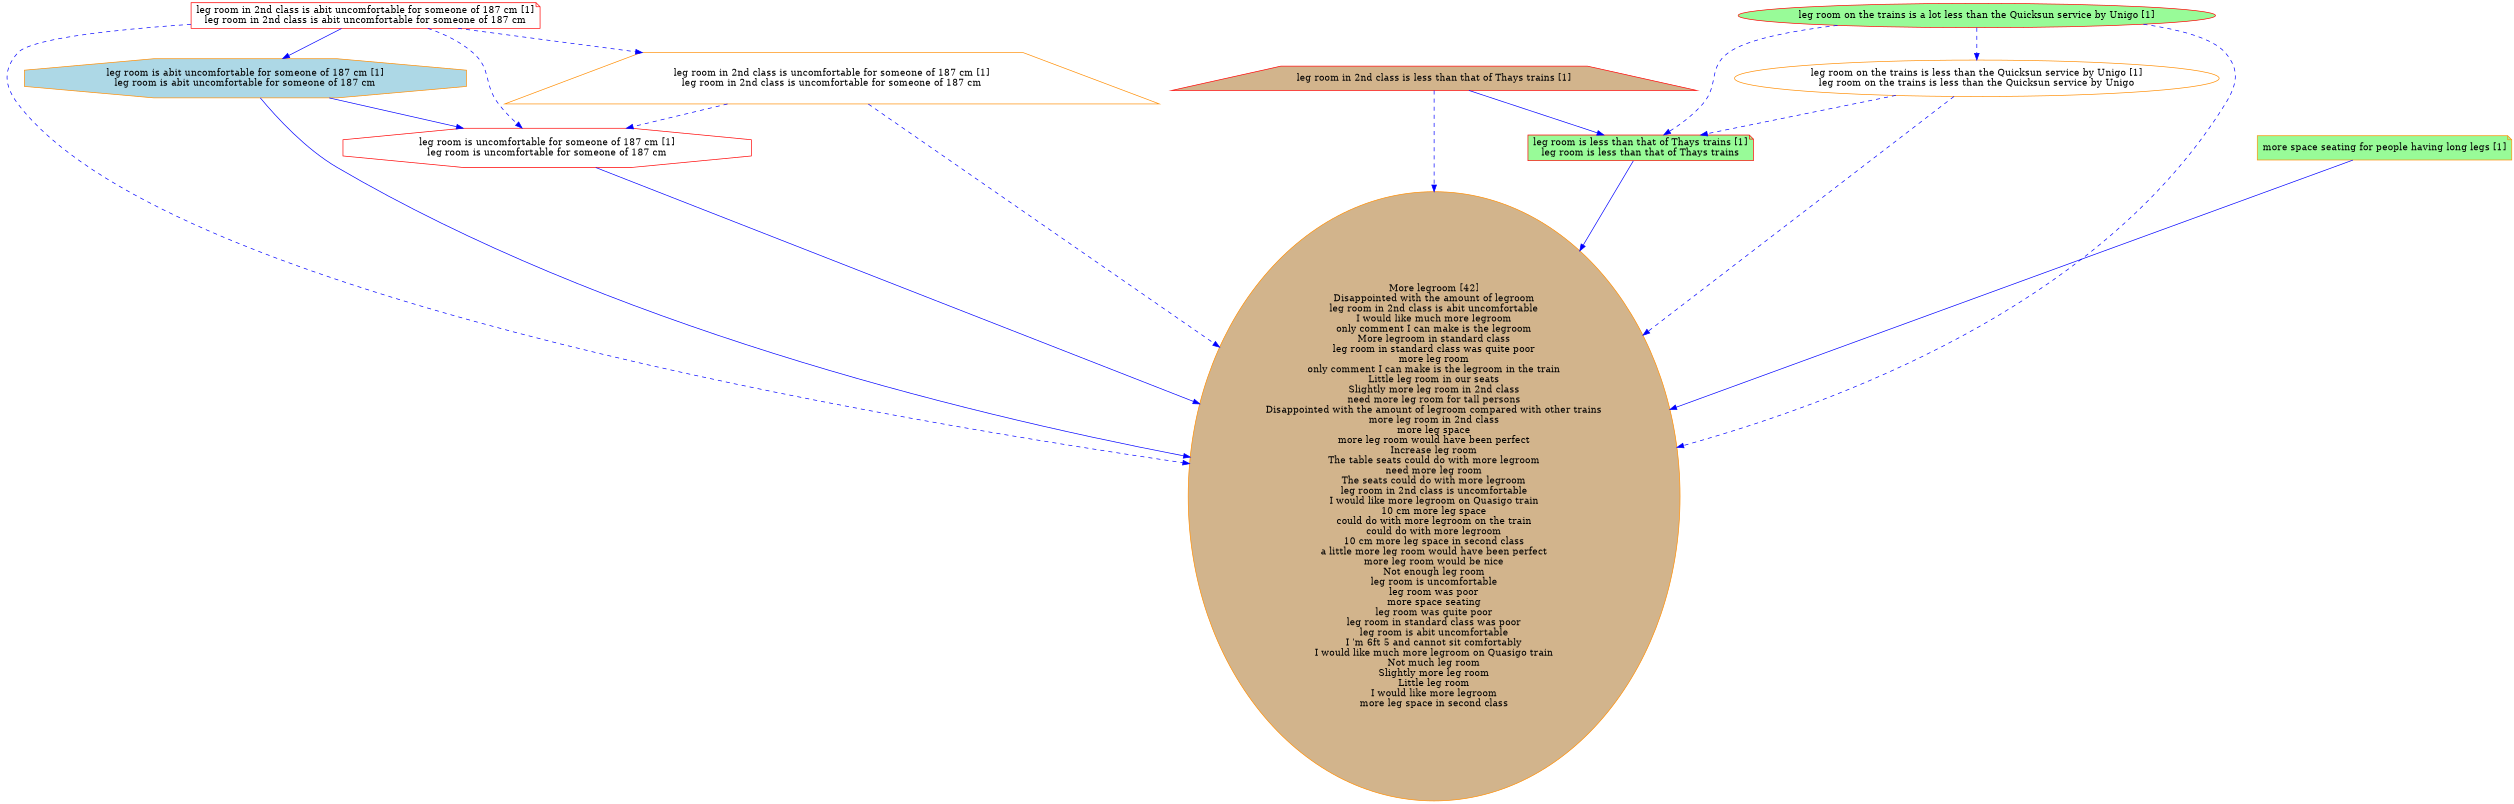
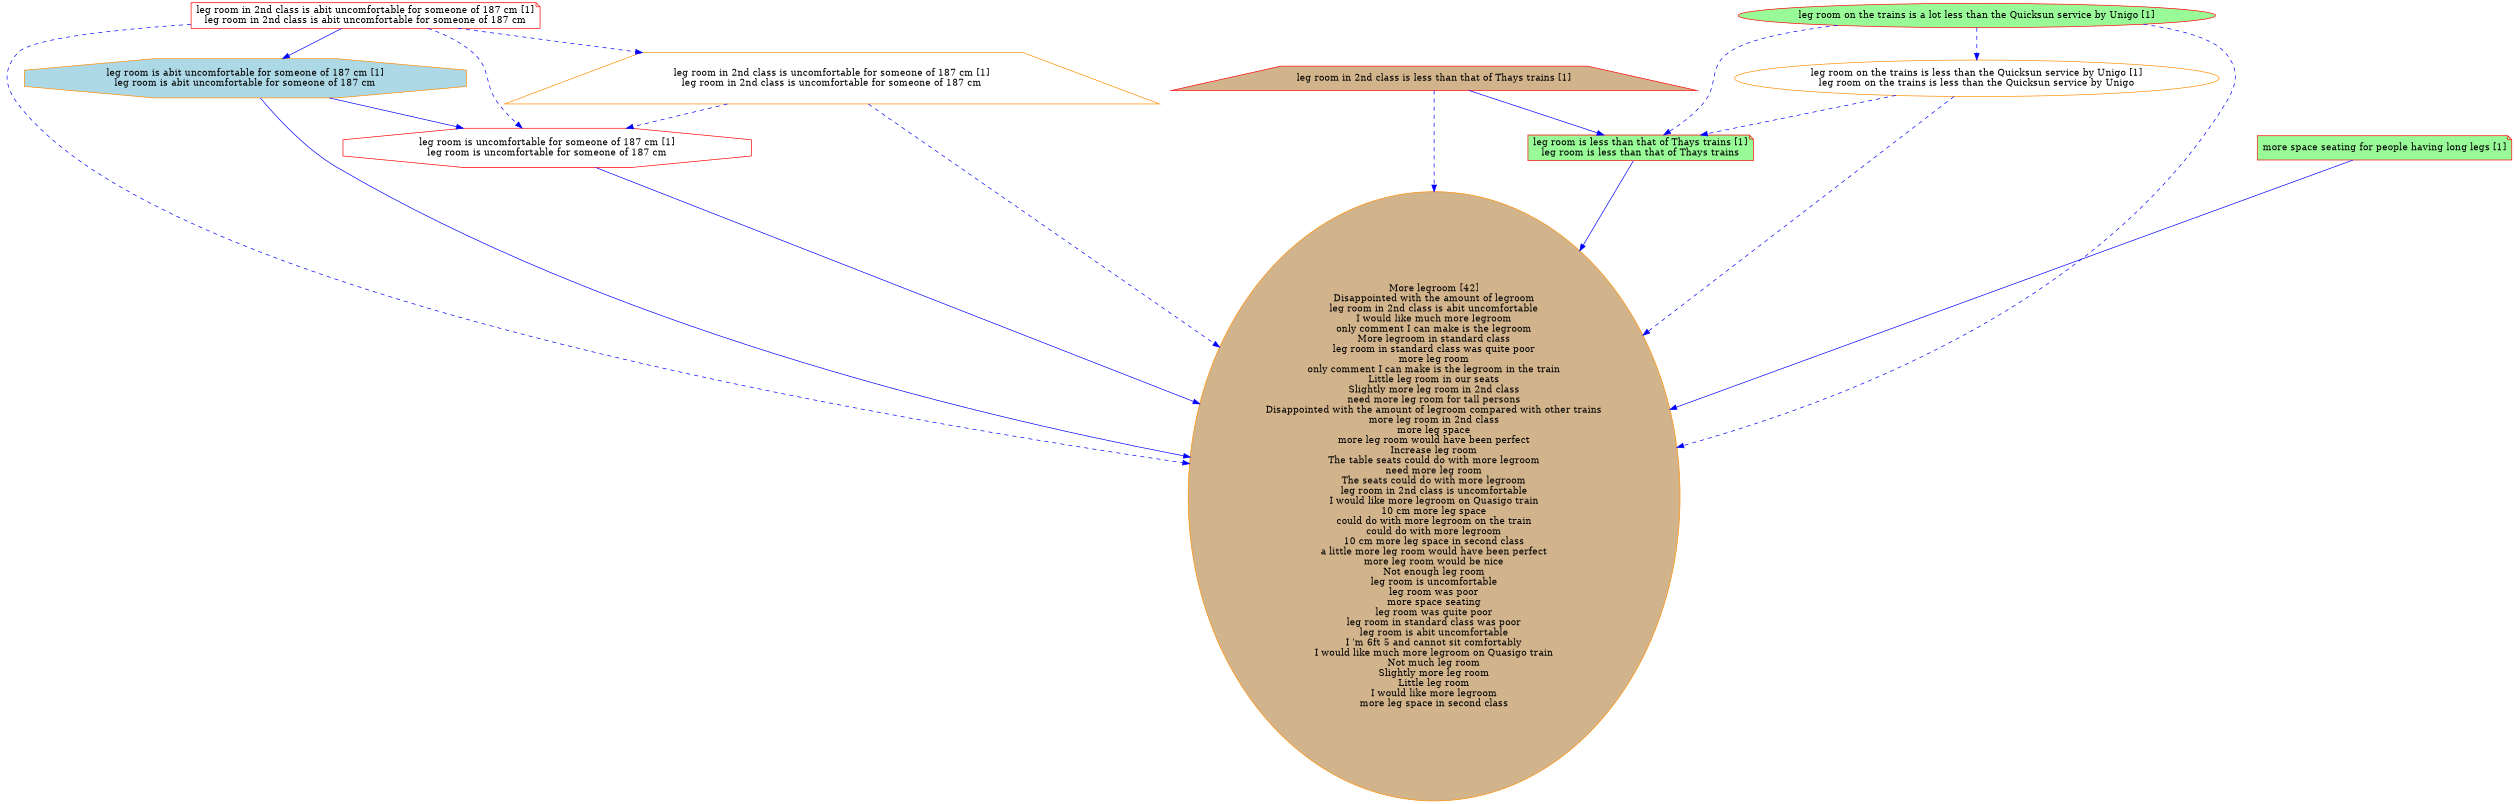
node "more space seating for people having long legs [1]": color darkorange -> red
